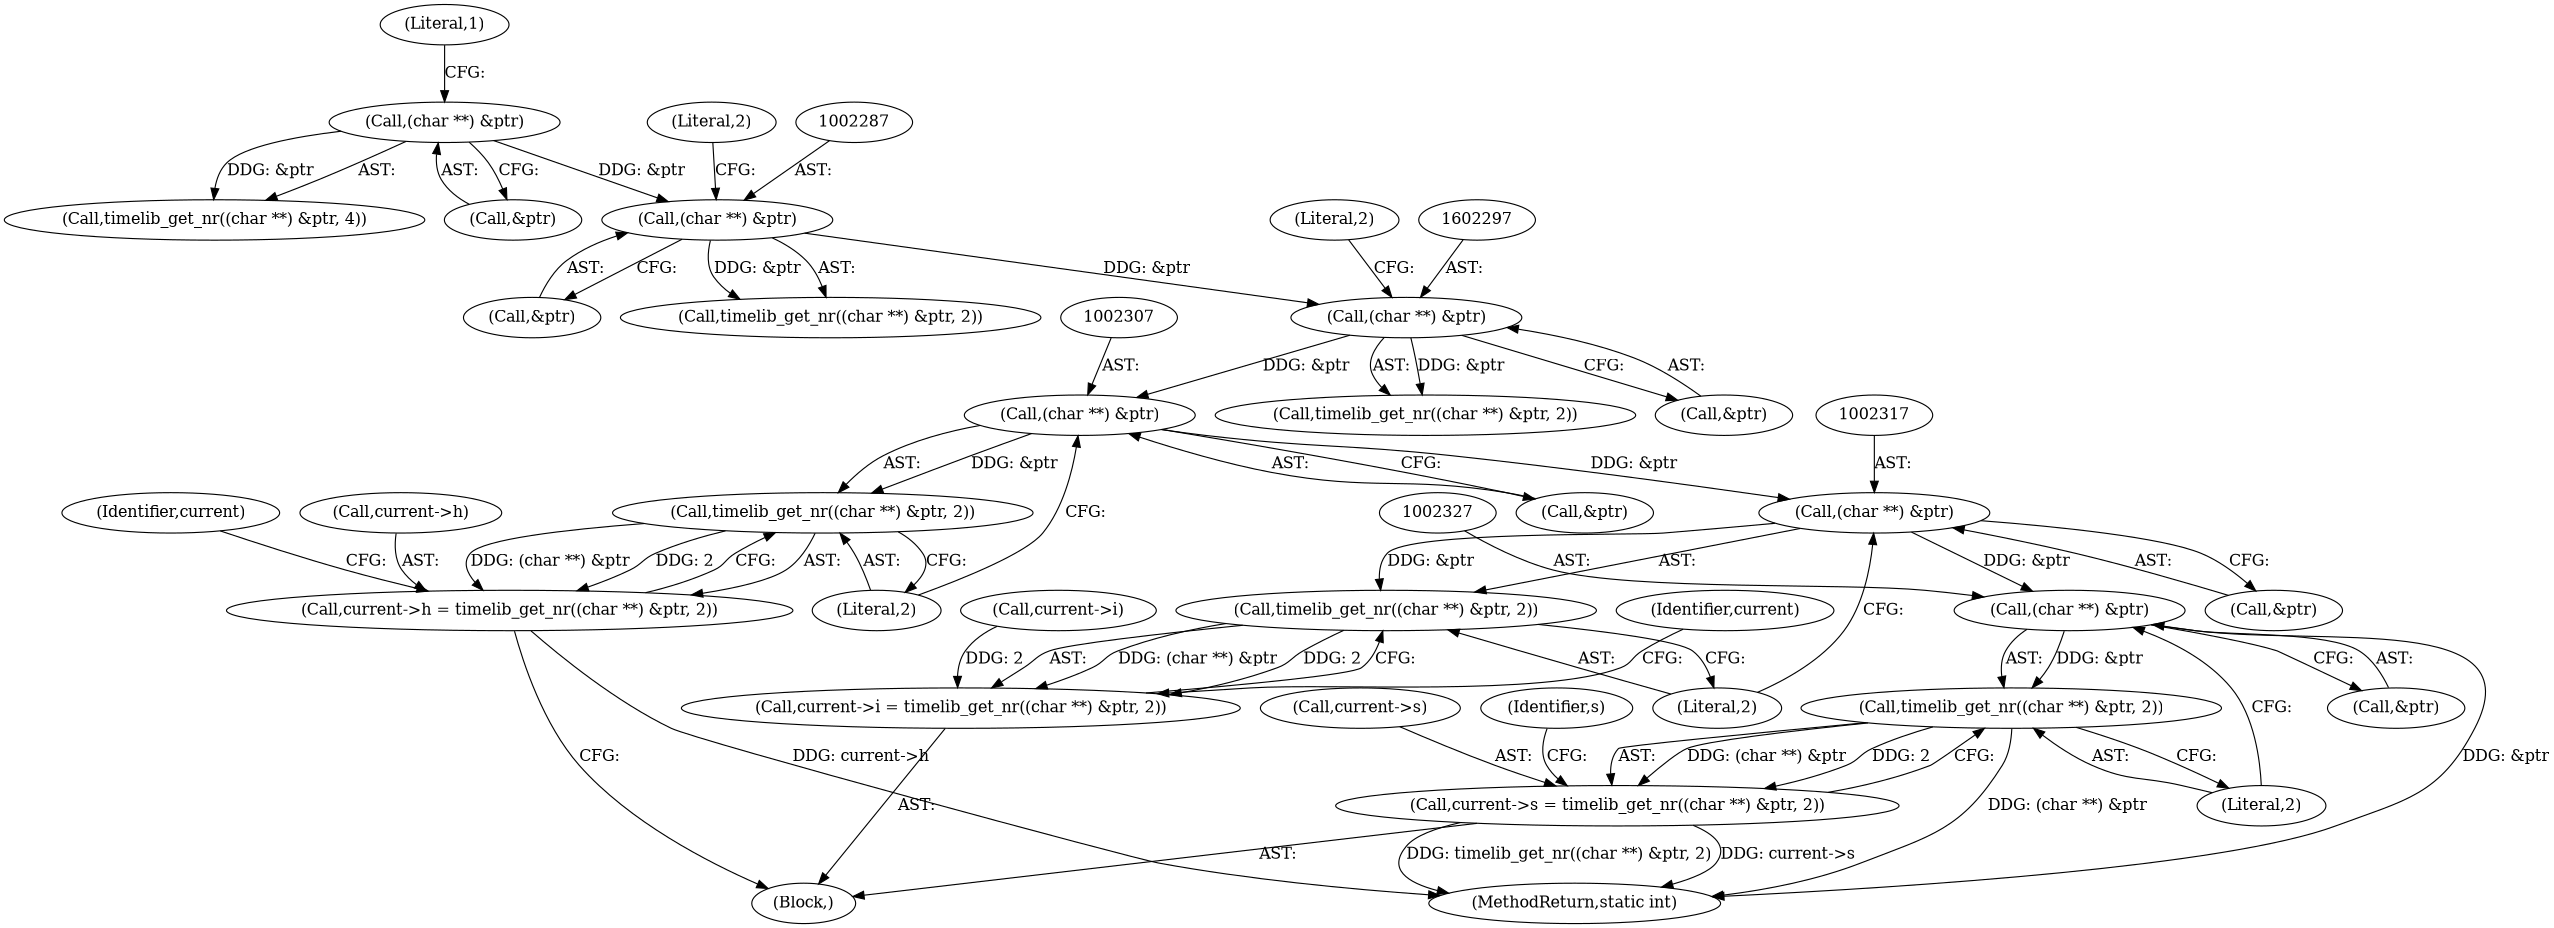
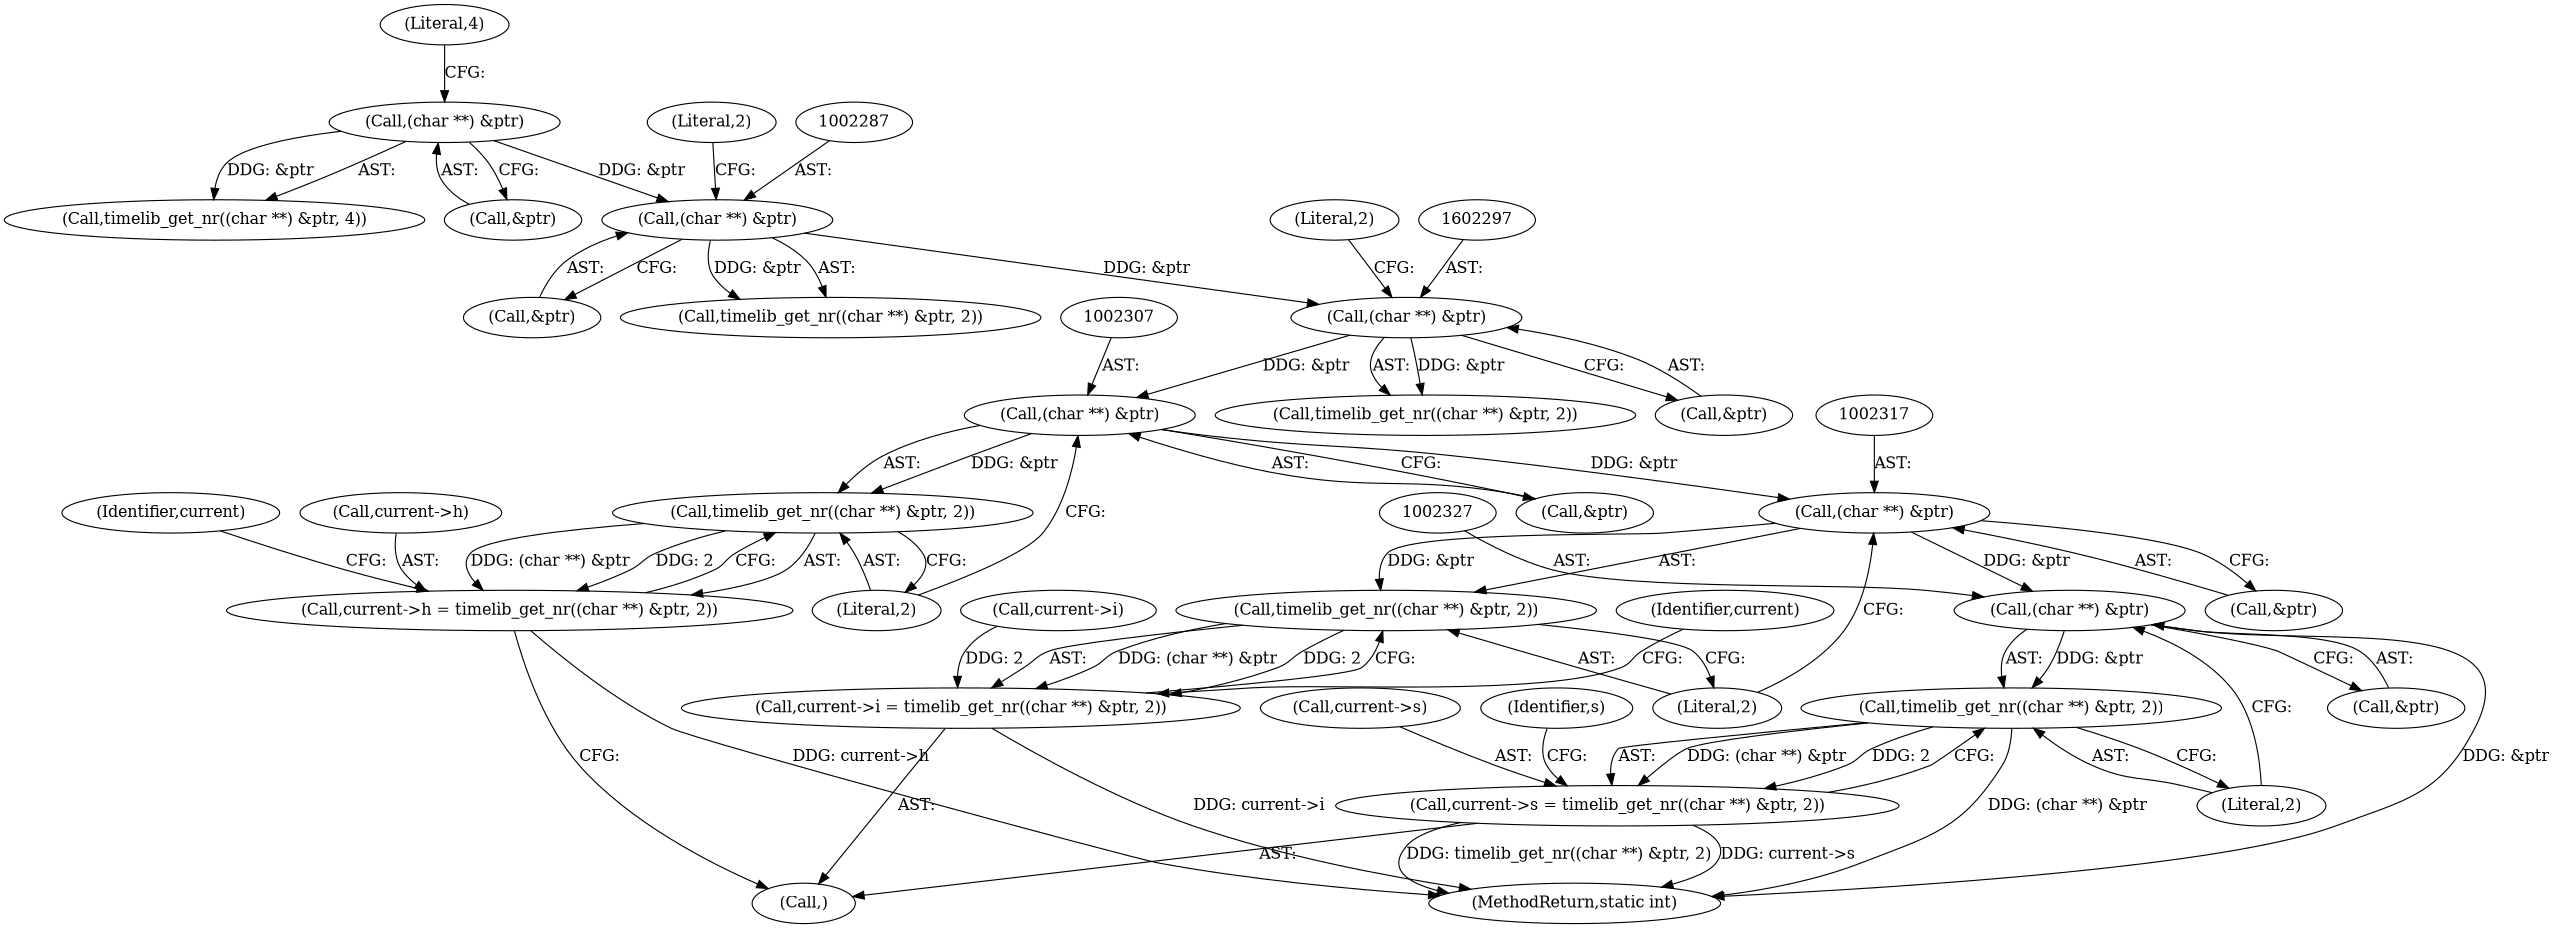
node "(Literal,1)": label "(Literal,1)" -> "(Literal,4)"
edge "(Call,current->i = timelib_get_nr((char **) &ptr, 2))" -> "(MethodReturn,static int)": added, label "DDG: current->i"
node "(Block,)": label "(Block,)" -> "(Call,)"
